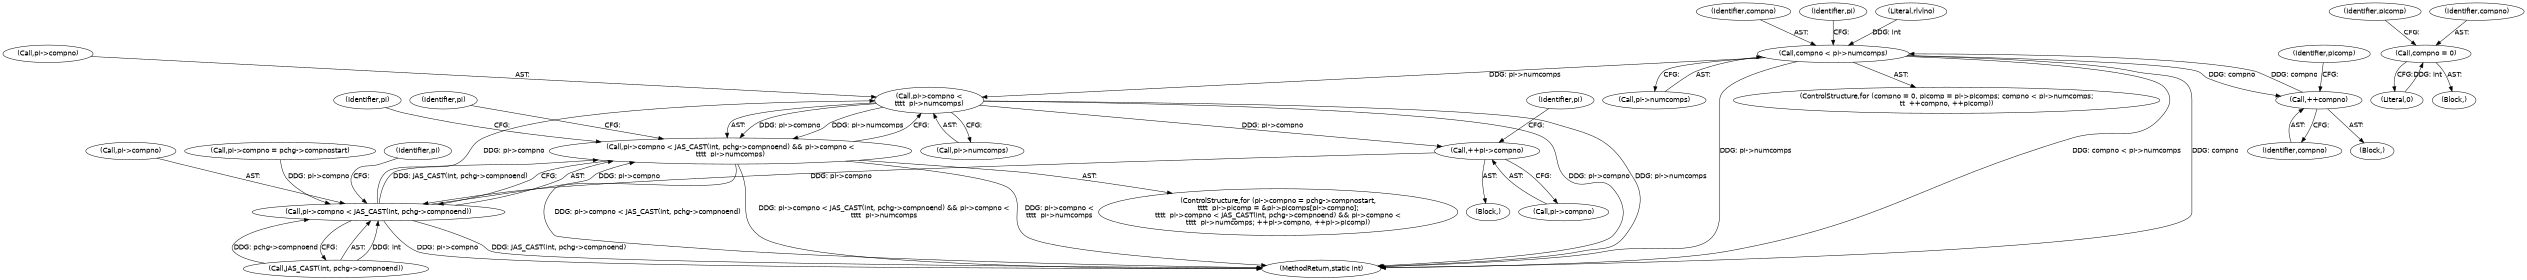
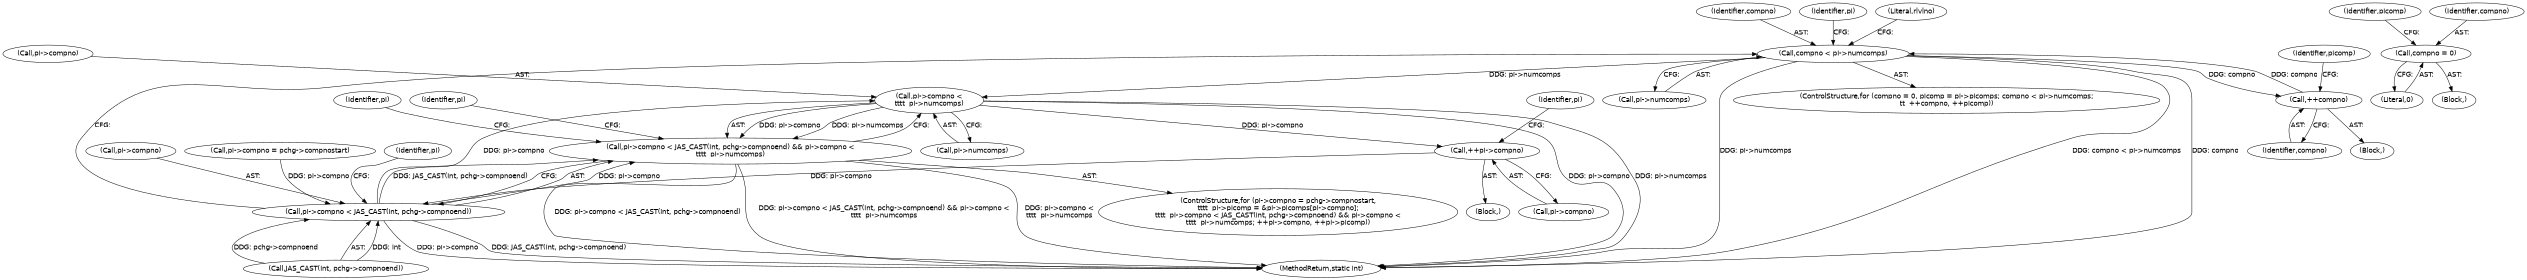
edge "(Literal,rlvlno)" -> "(Call,compno < pi->numcomps)": label "DDG: int" -> "CFG: "
edge "(Literal,0)" -> "(Call,compno = 0)": label "DDG: int" -> "AST: "
edge "(Call,pi->compno < JAS_CAST(int, pchg->compnoend))" -> "(Call,JAS_CAST(int, pchg->compnoend))": now "(Call,pi->compno < JAS_CAST(int, pchg->compnoend))" -> "(Call,compno < pi->numcomps)"
